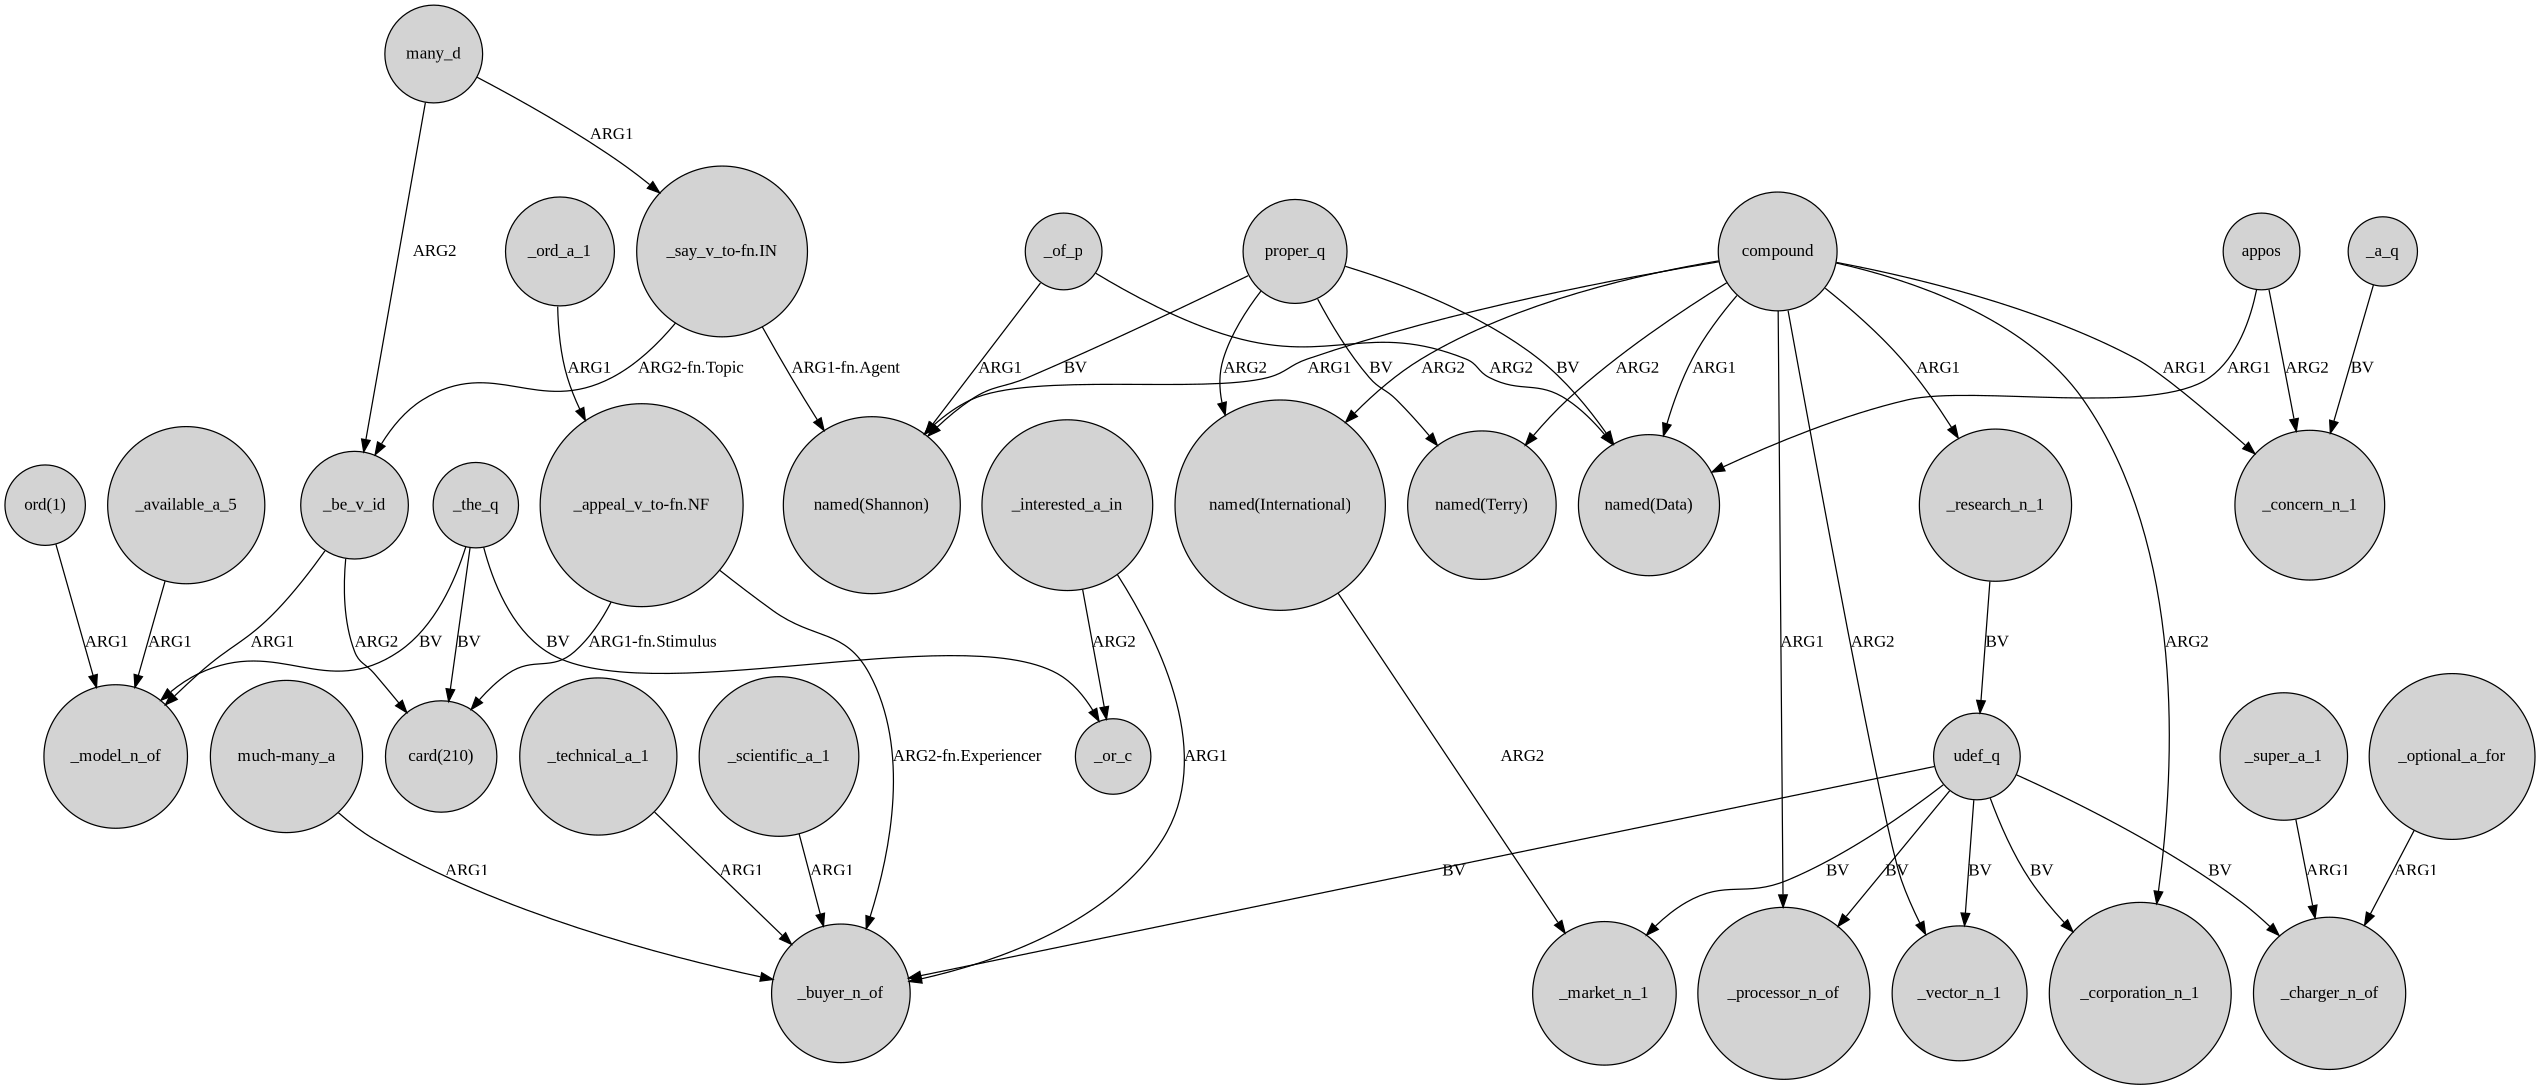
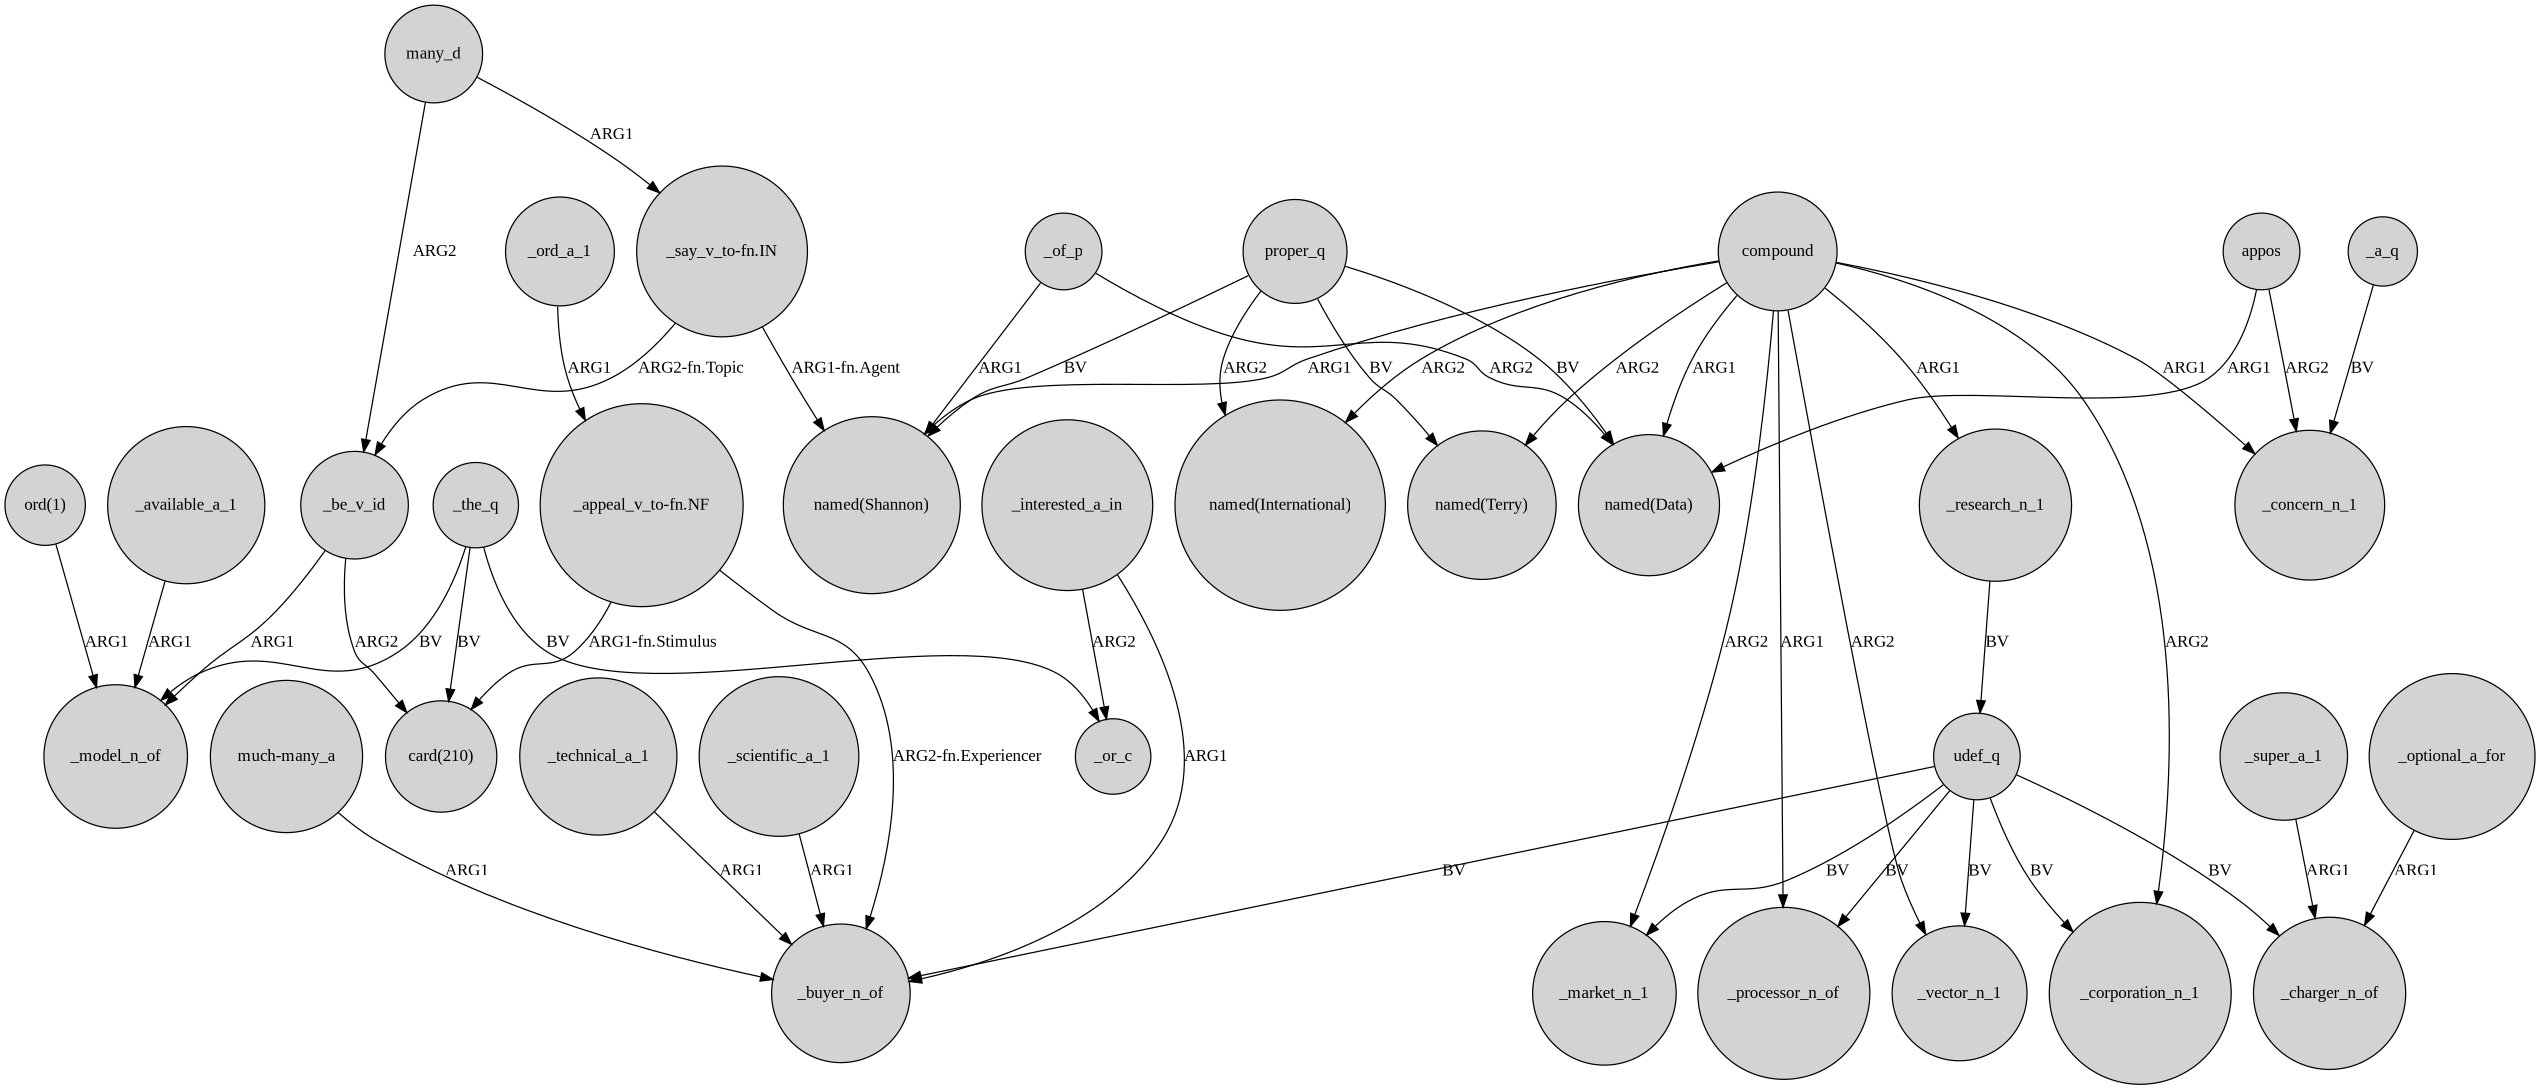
node "_available_a_5": label "_available_a_5" -> "_available_a_1"
edge "named(International)" -> "_market_n_1": now "compound" -> "_market_n_1"
